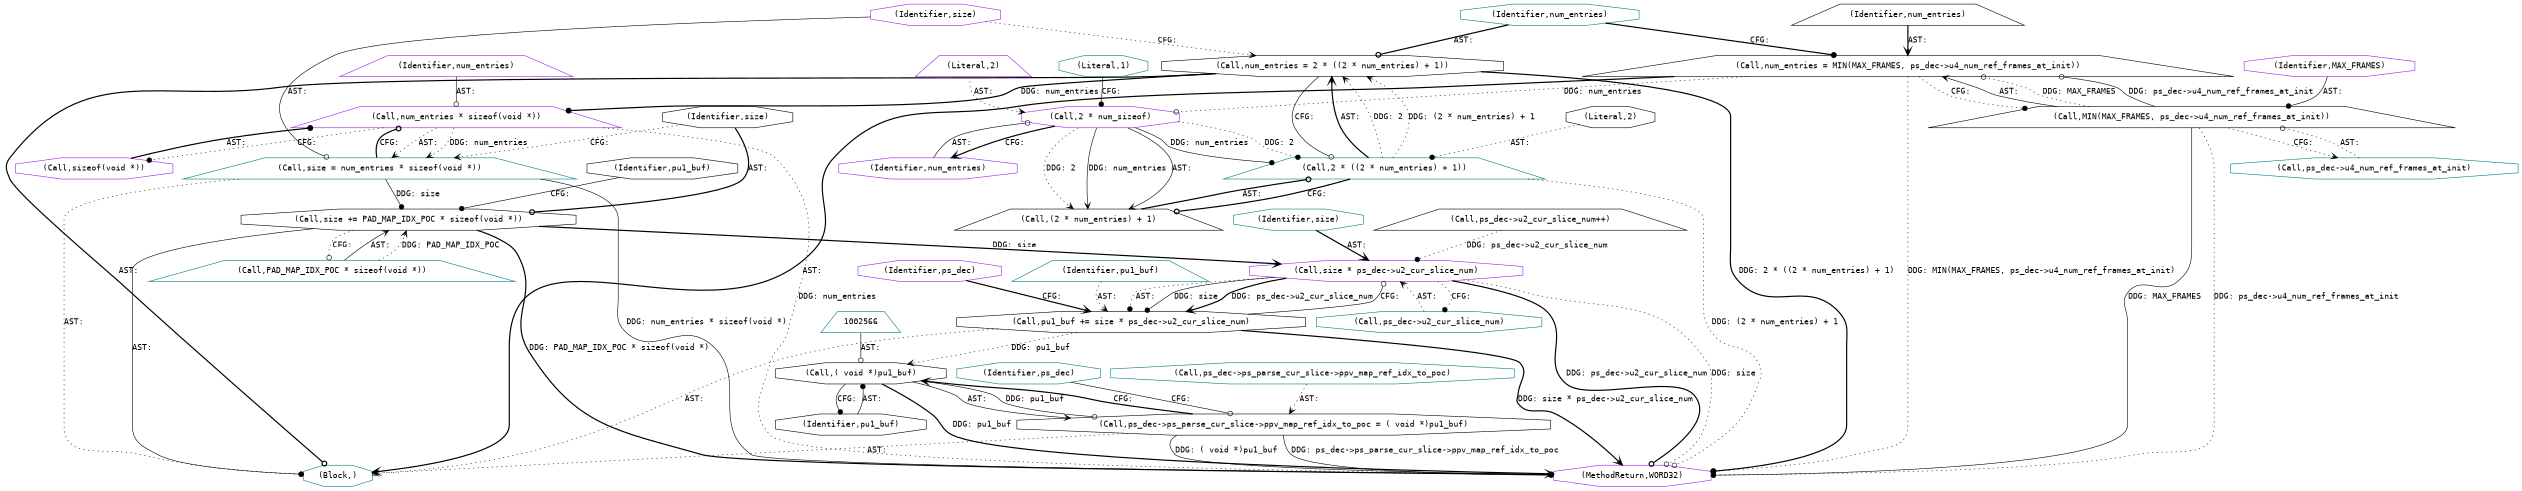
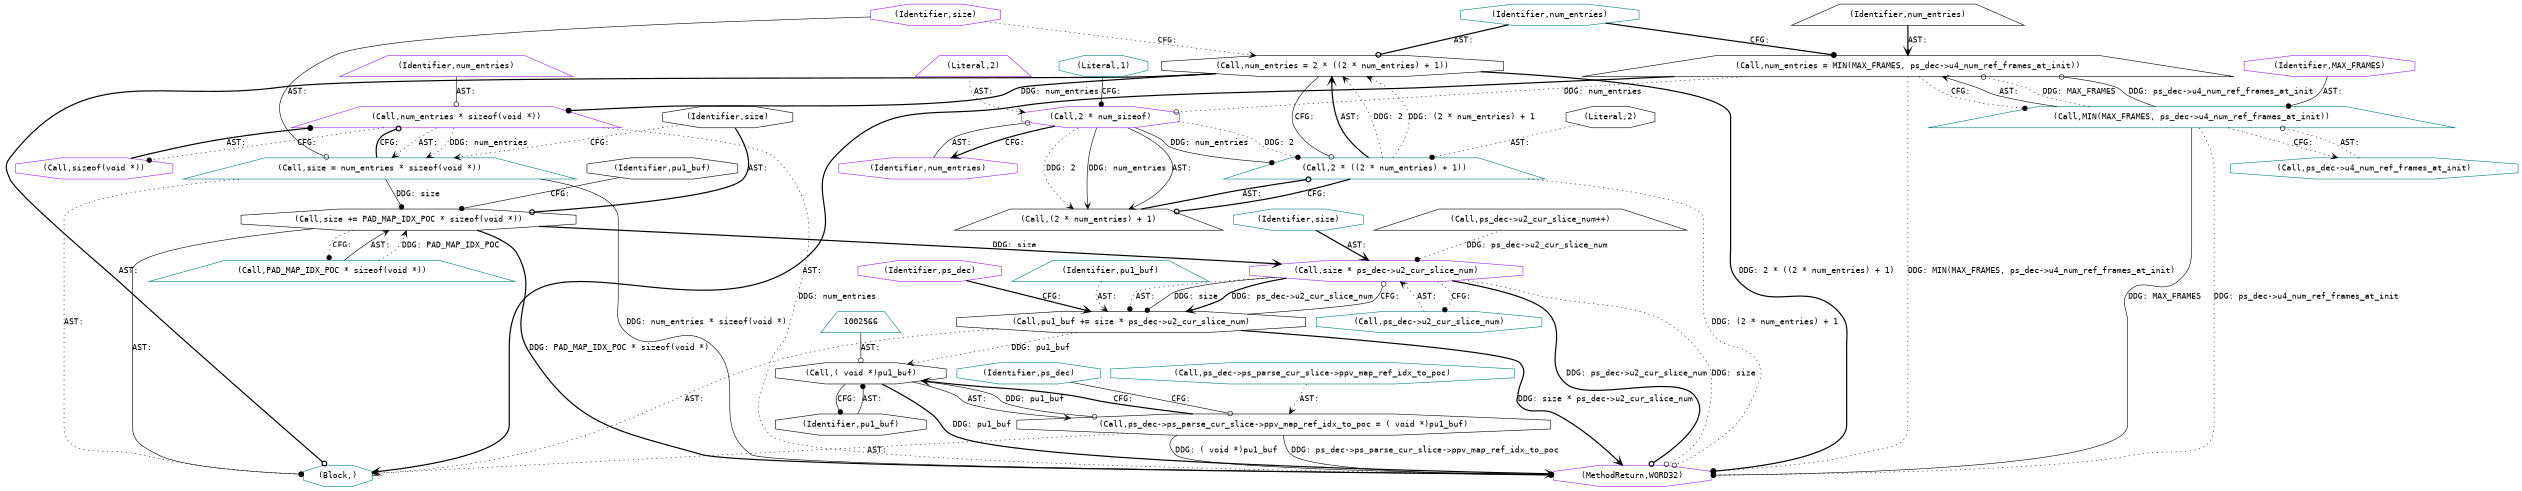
node "(Call,MIN(MAX_FRAMES, ps_dec->u4_num_ref_frames_at_init))": color black -> teal
edge "(Call,size += PAD_MAP_IDX_POC * sizeof(void *))" -> "(Call,PAD_MAP_IDX_POC * sizeof(void *))": arrowhead odot -> dot
